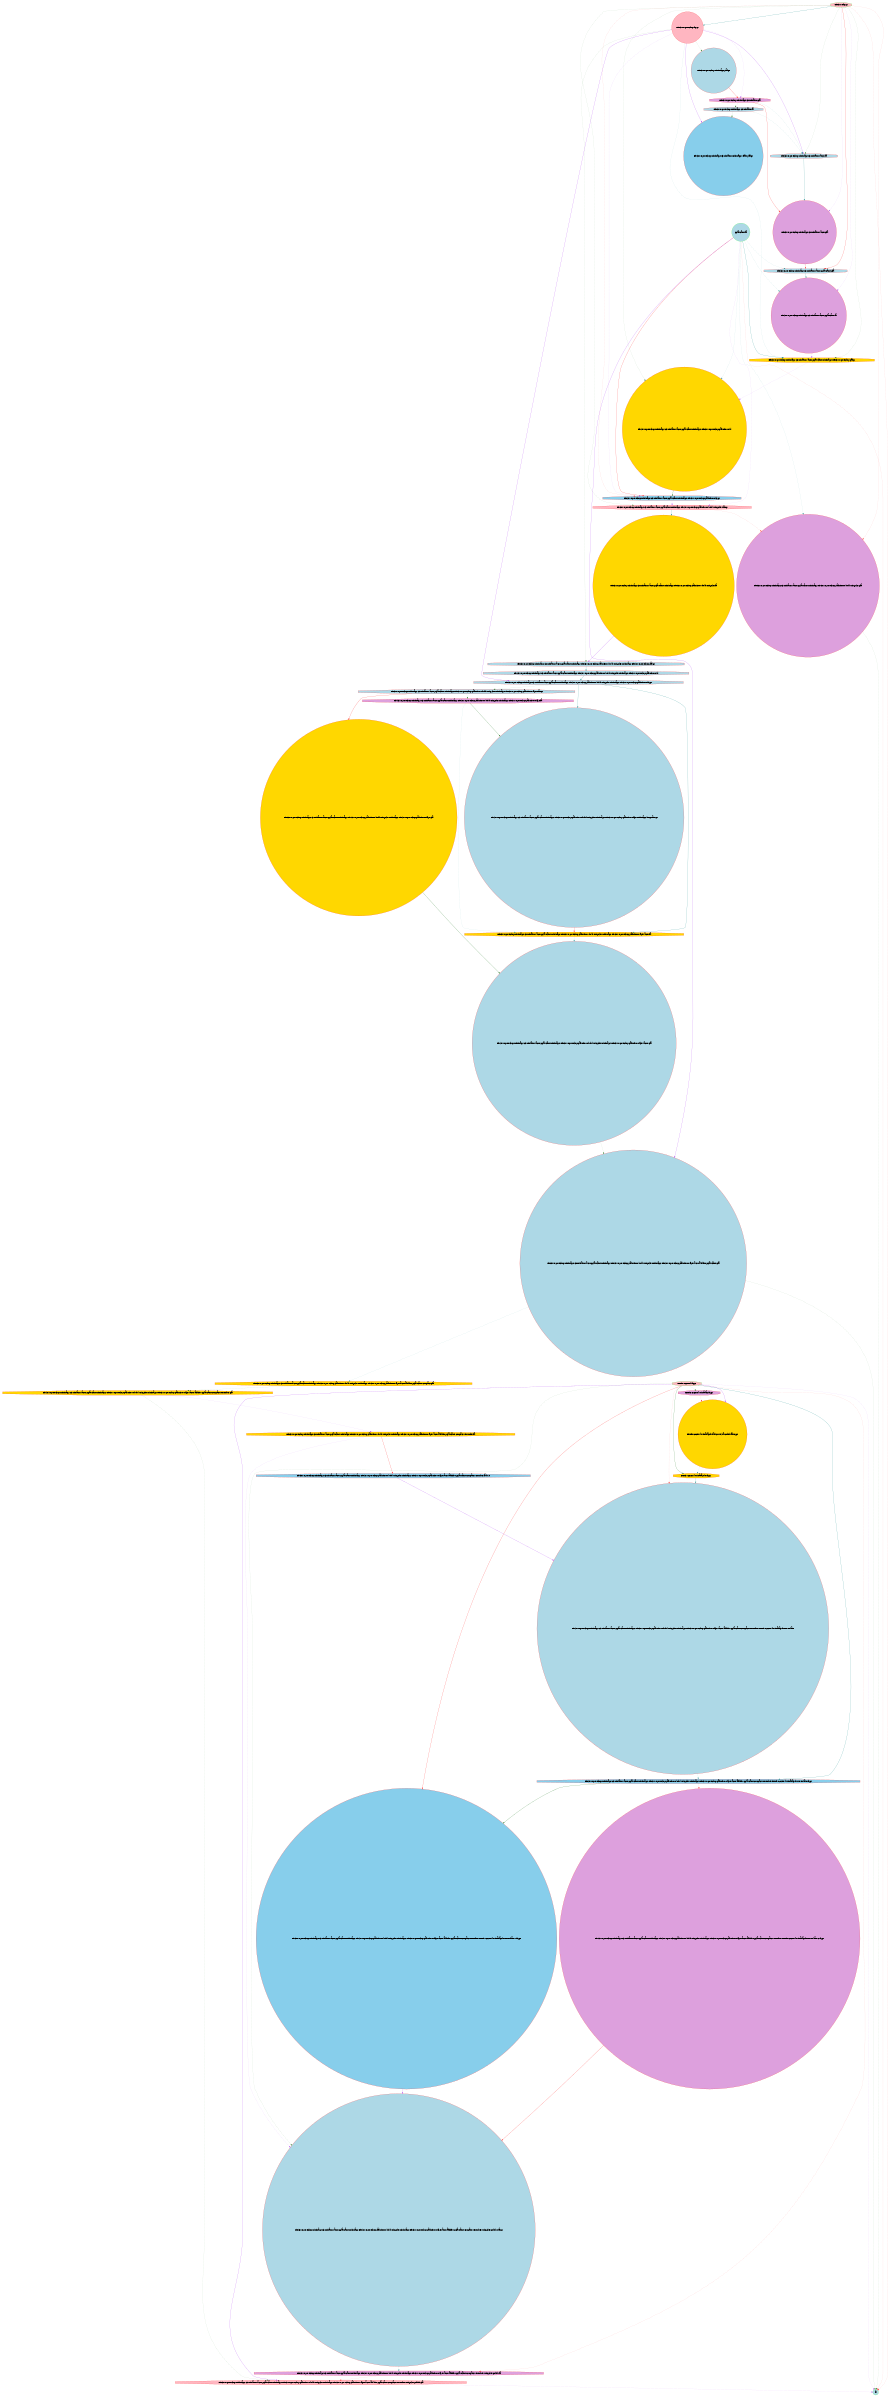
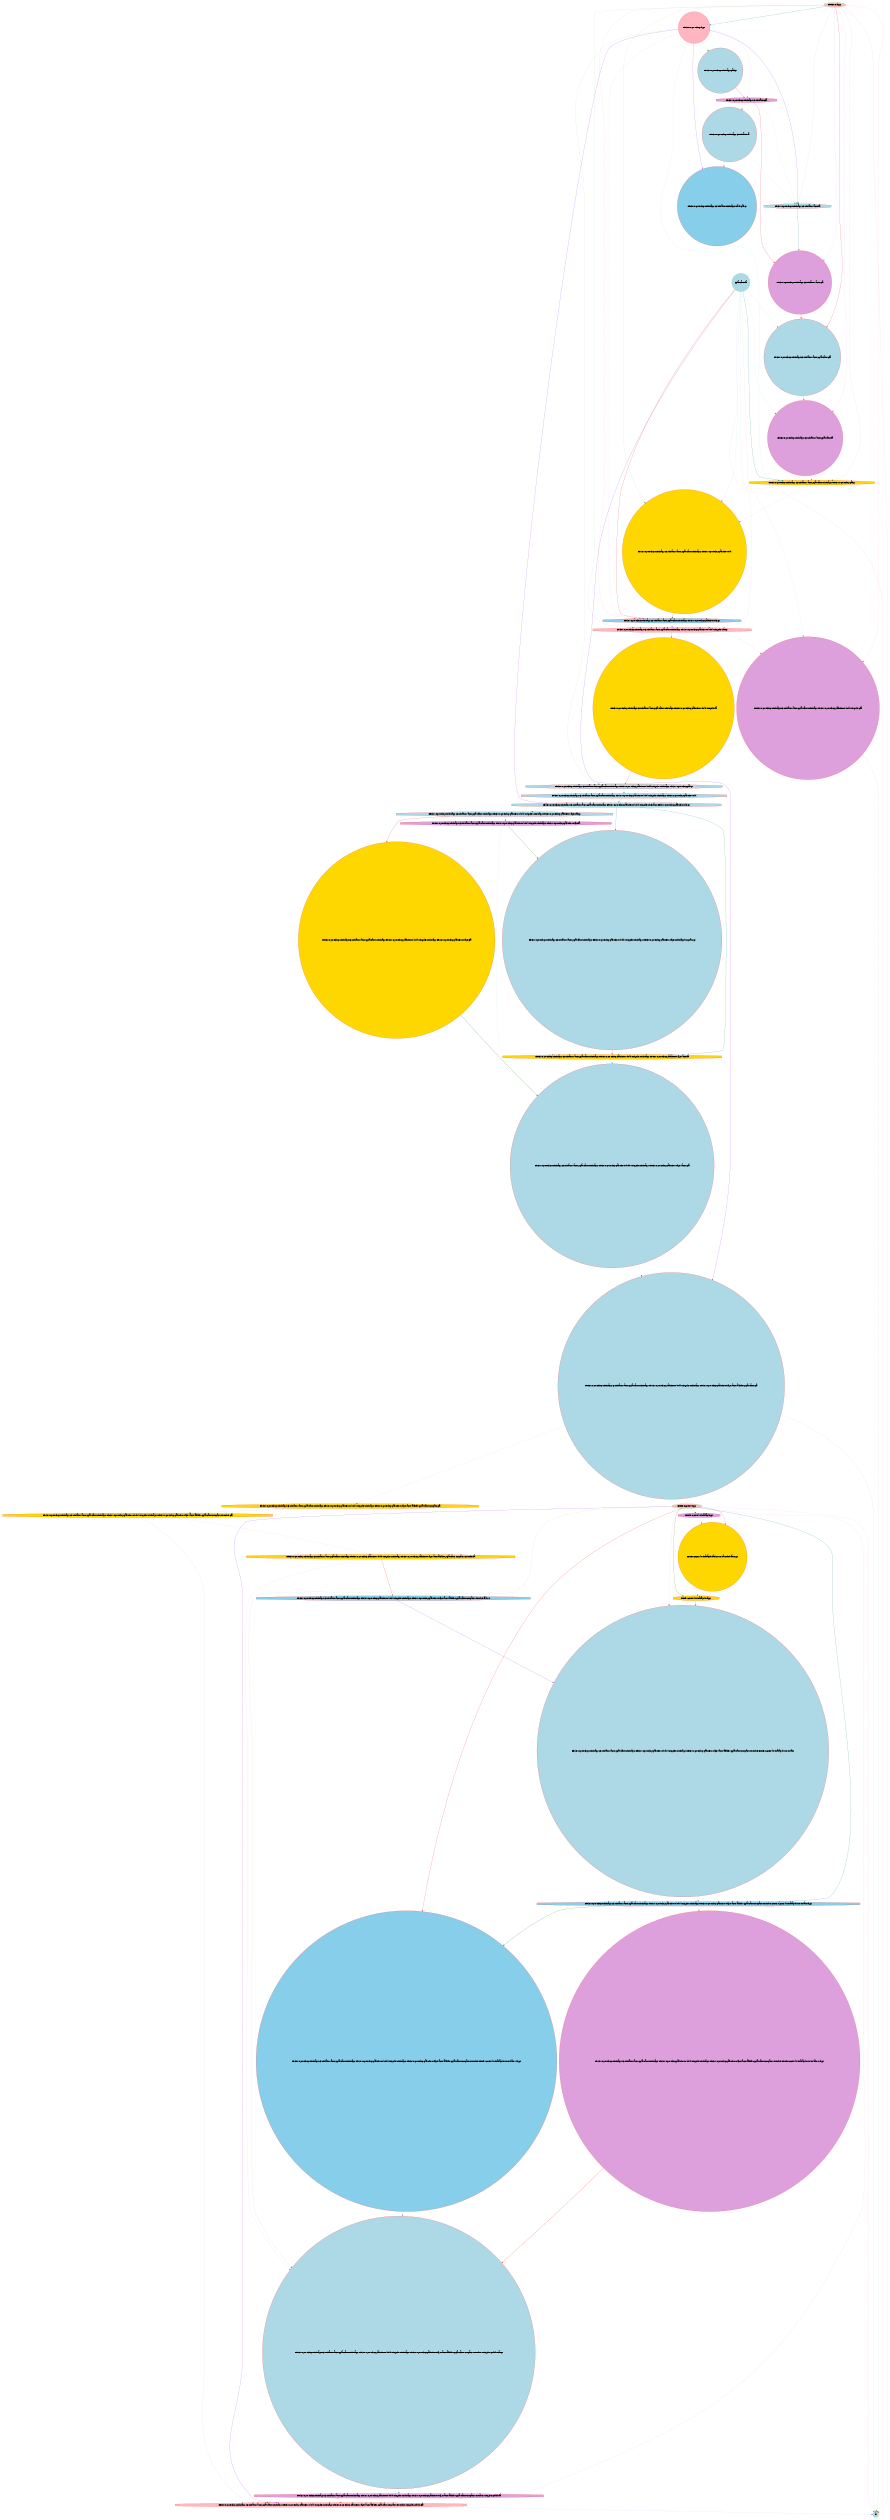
node "Q903_18.porechop.minimap2.c3.miniasm.fa": shape octagon -> circle
node "Q903_18.porechop.minimap2.c3.miniasm.racon.pglaucamt.gfa": shape octagon -> circle
